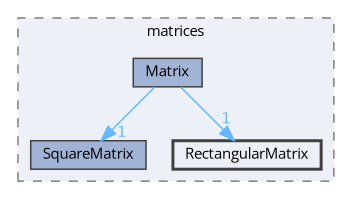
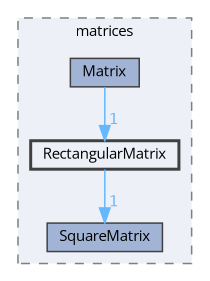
edge "Matrix" -> "SquareMatrix": now "RectangularMatrix" -> "SquareMatrix"
